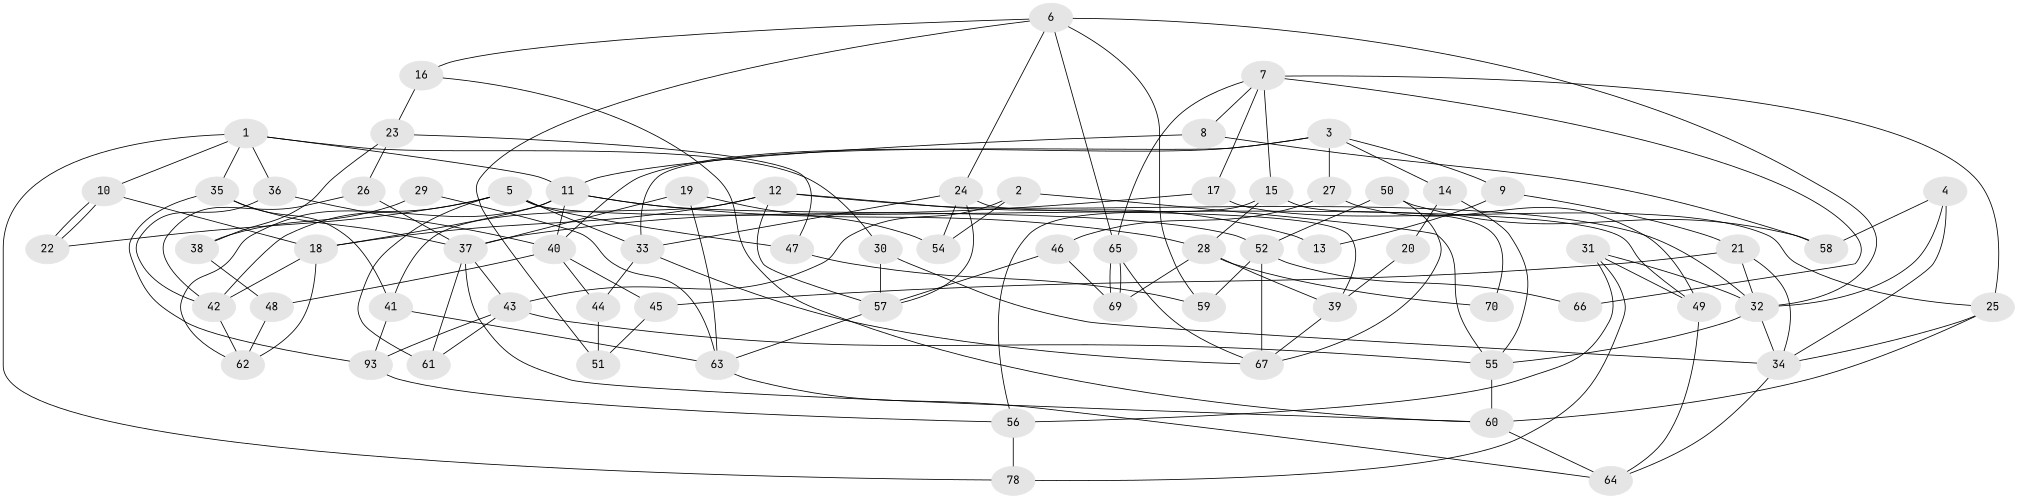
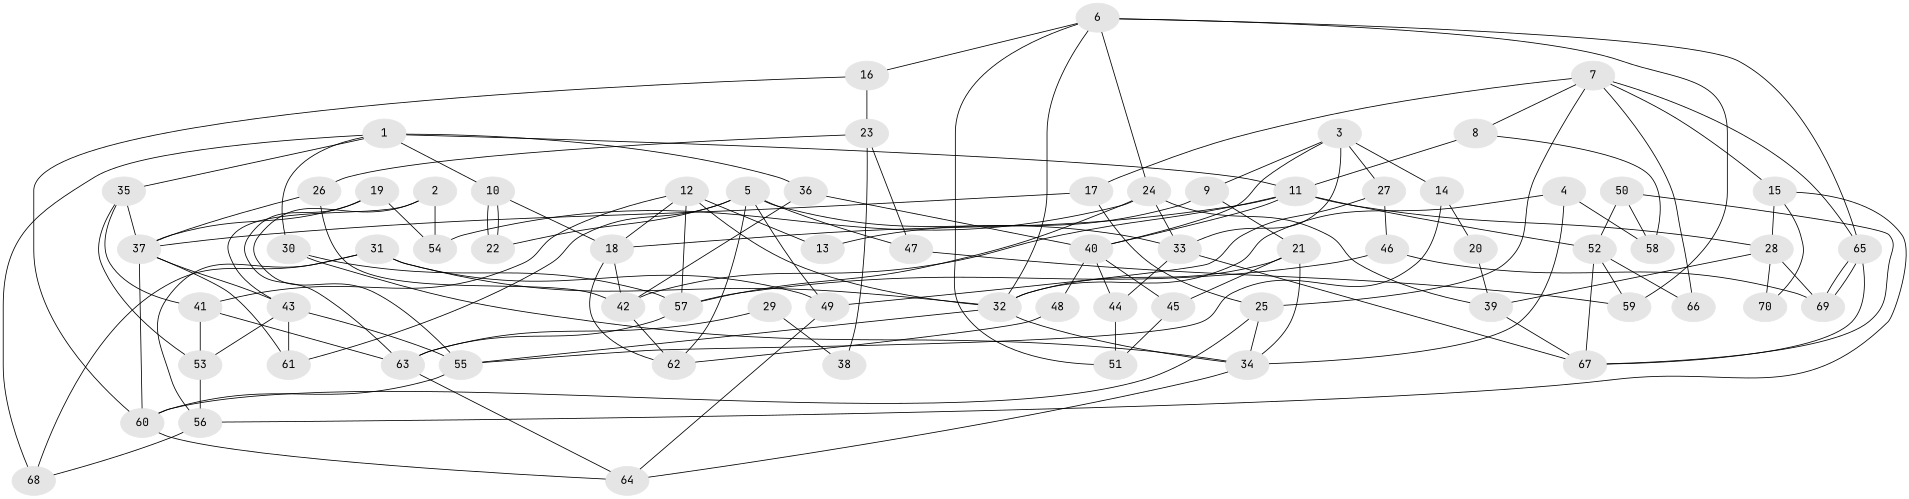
edge "38" -- "48": removed
node "93": label "93" -> "53"
node "78": label "78" -> "68"
